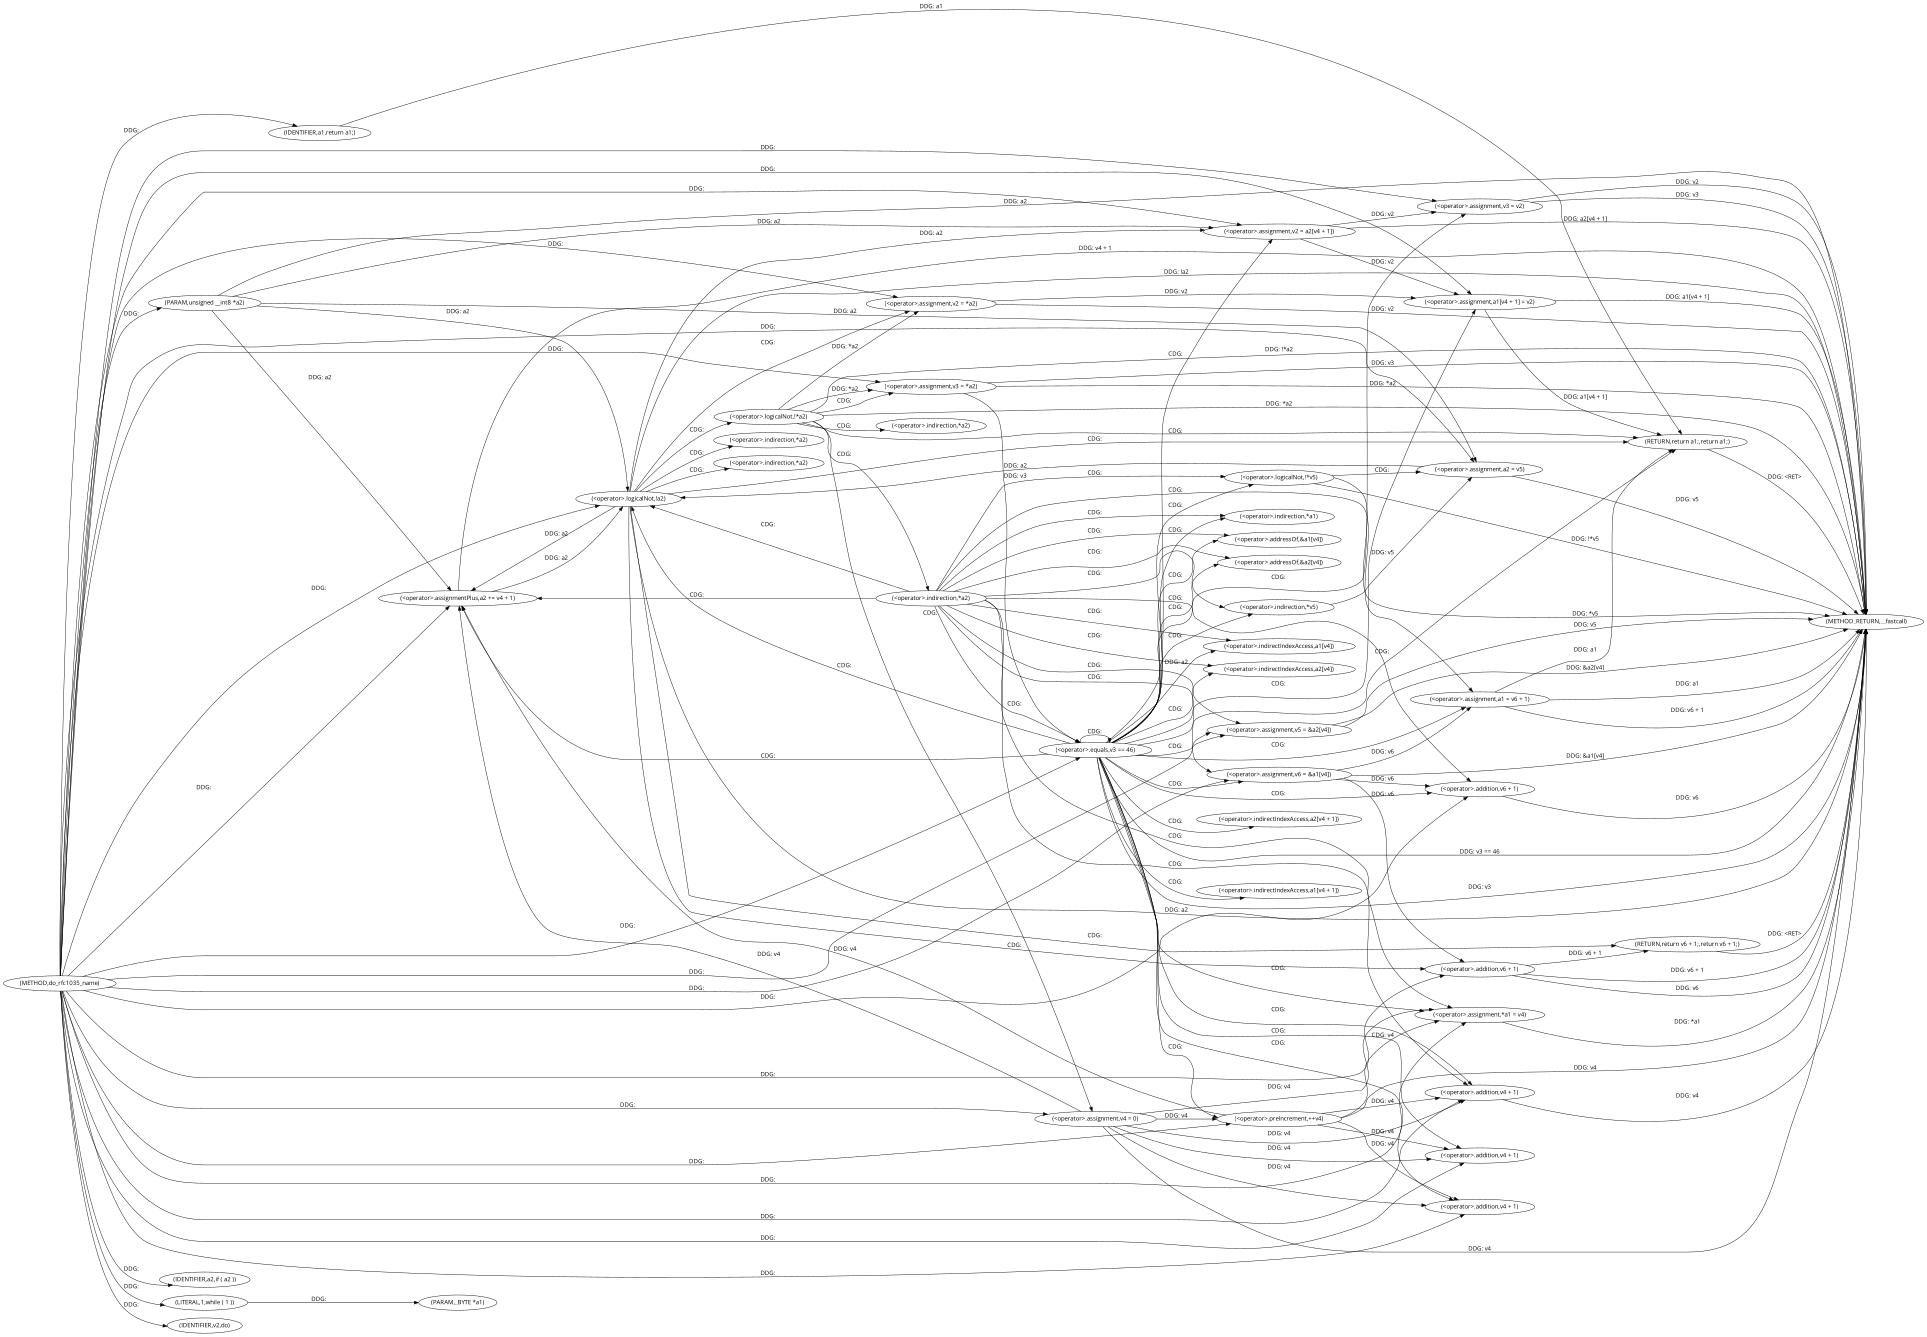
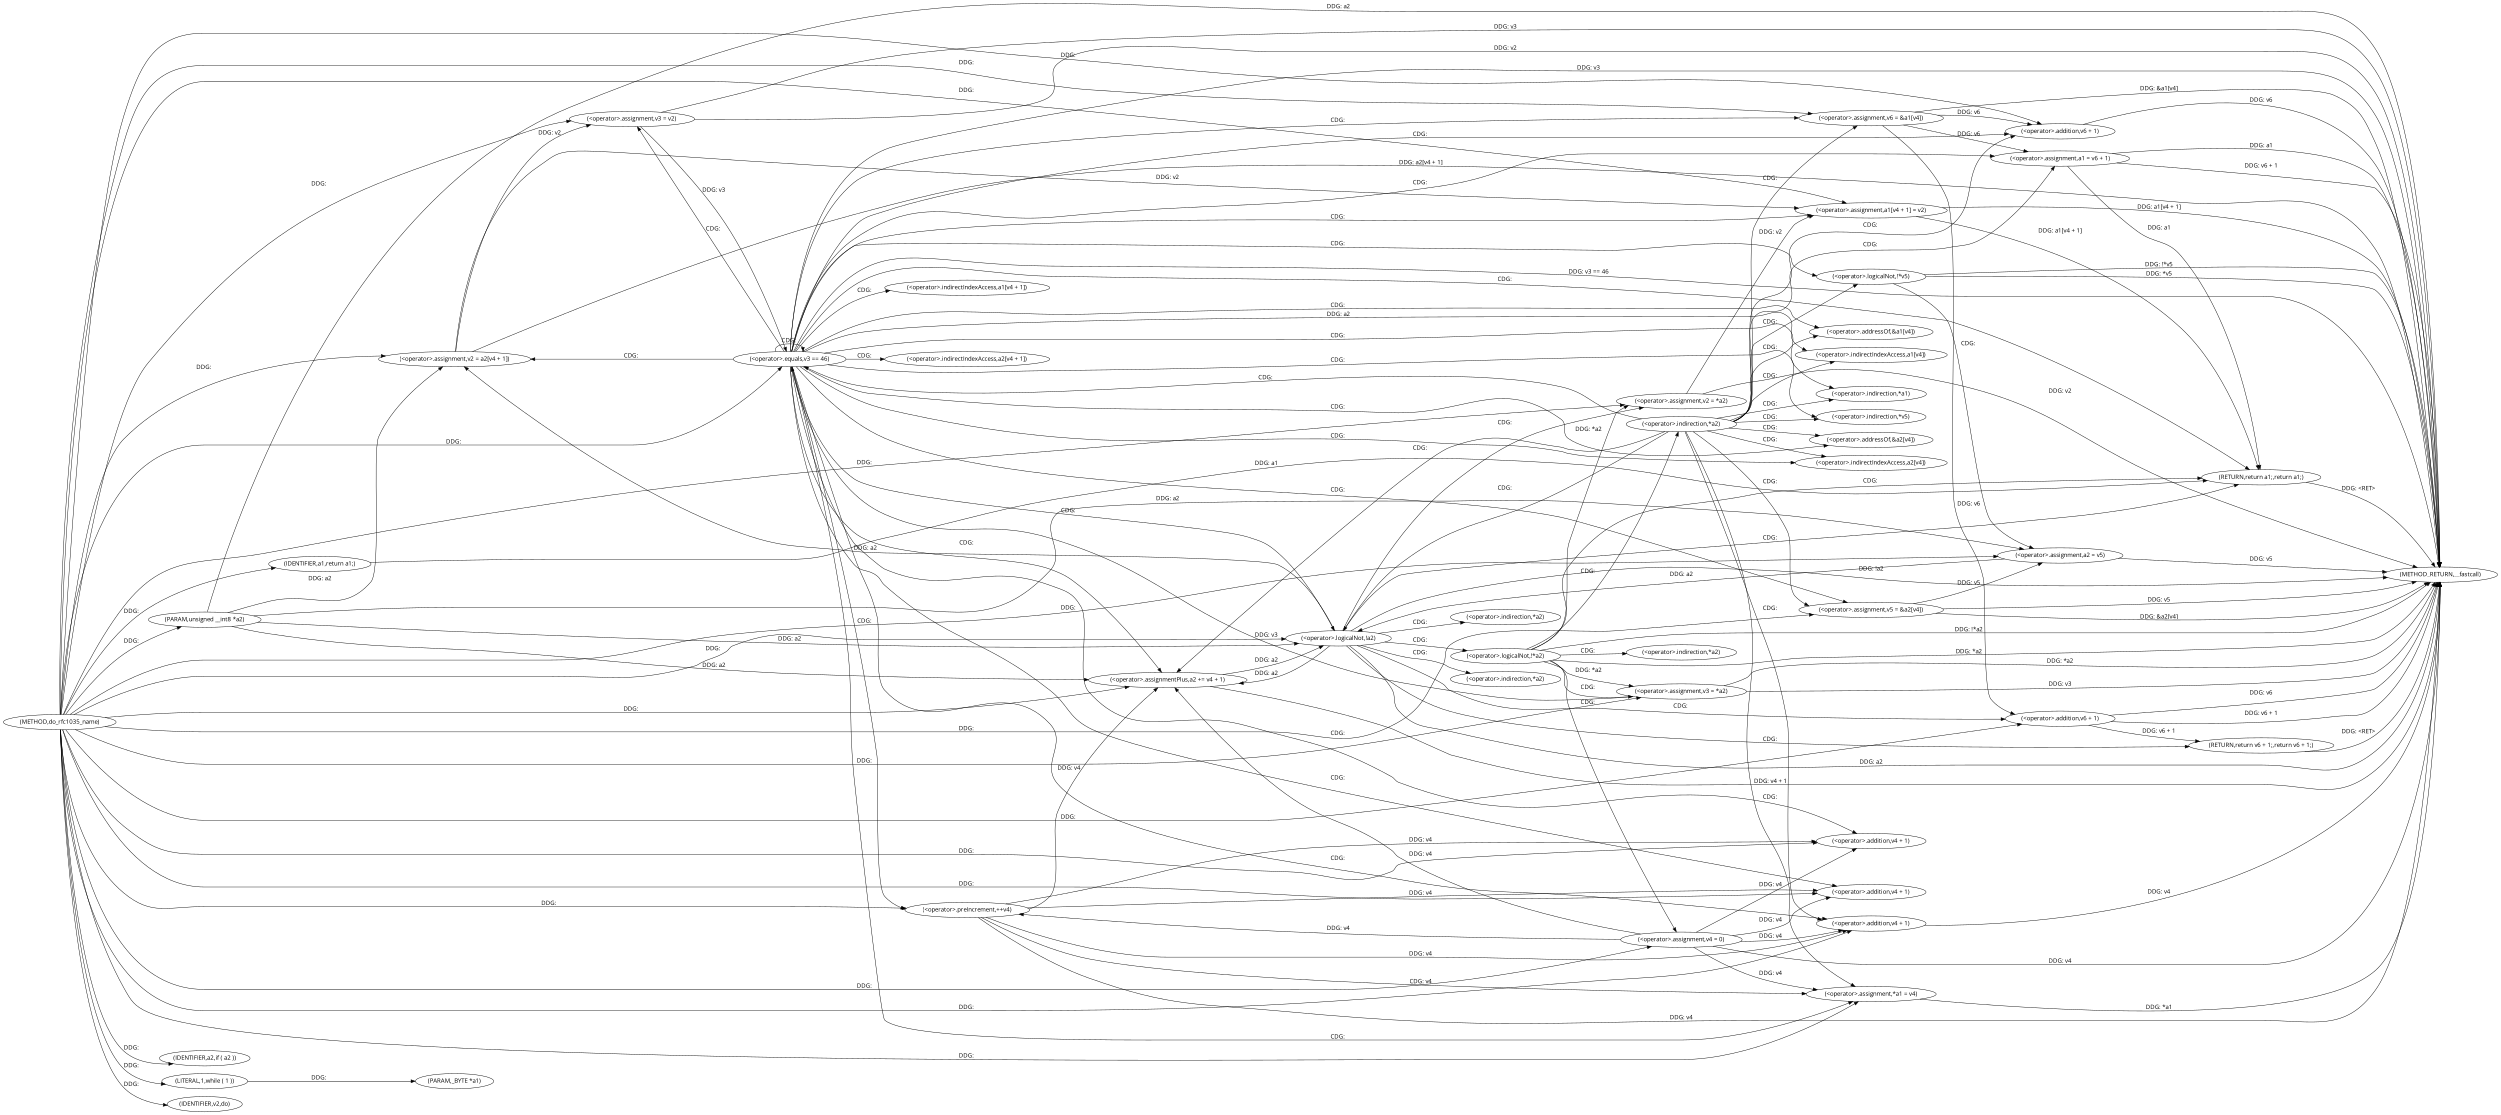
edge "(<operator>.assignment,v3 = v2)" -> "(<operator>.equals,v3 == 46)": added, label "DDG: v3"
edge "(<operator>.indirection,*v5)" -> "(<operator>.assignment,a2 = v5)": now "(<operator>.assignment,v5 = &a2[v4])" -> "(<operator>.assignment,a2 = v5)"
